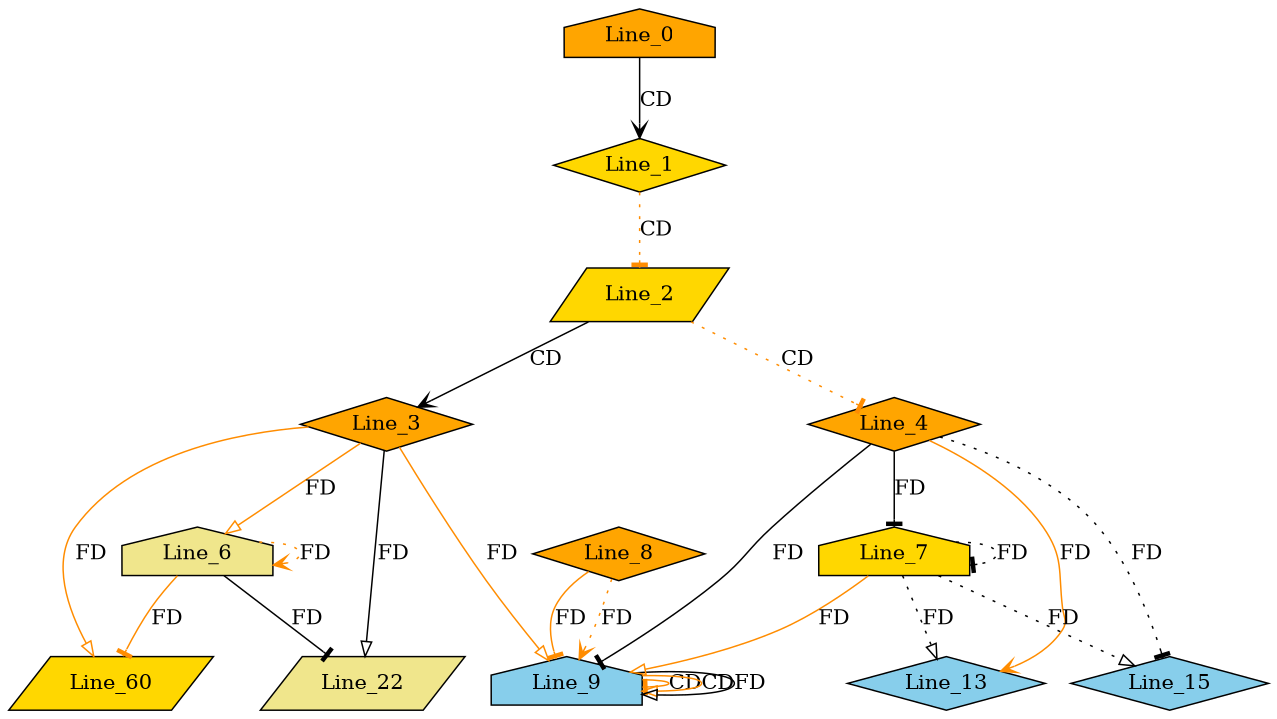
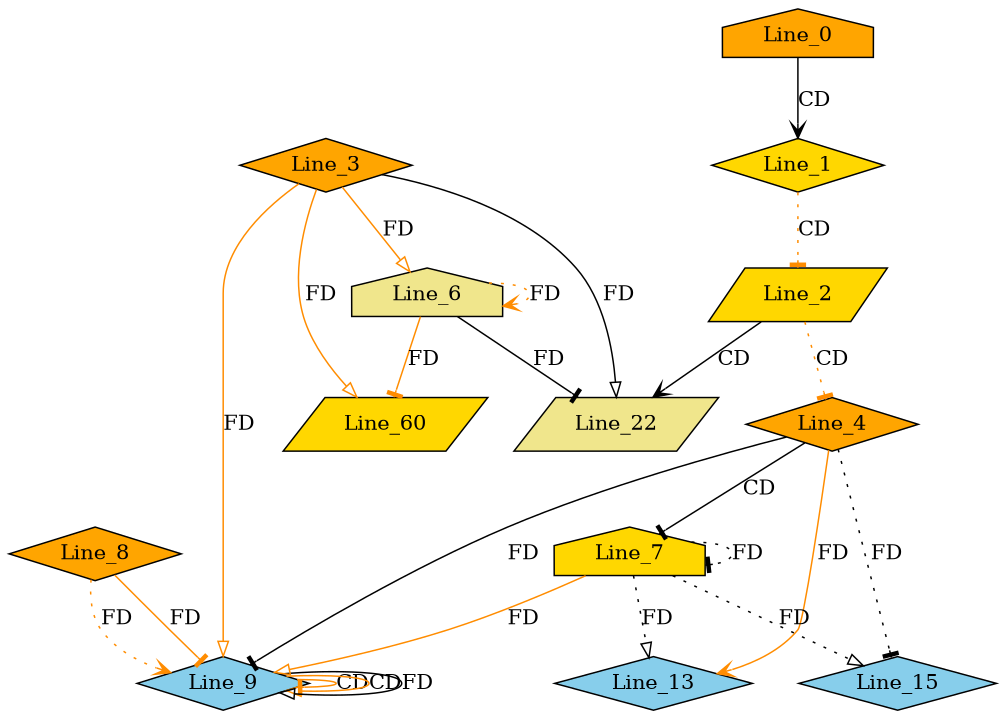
edge "Line_2" -> "Line_3": now "Line_2" -> "Line_22"
edge "Line_4" -> "Line_7": label "FD" -> "CD"
node "Line_9": shape house -> diamond
